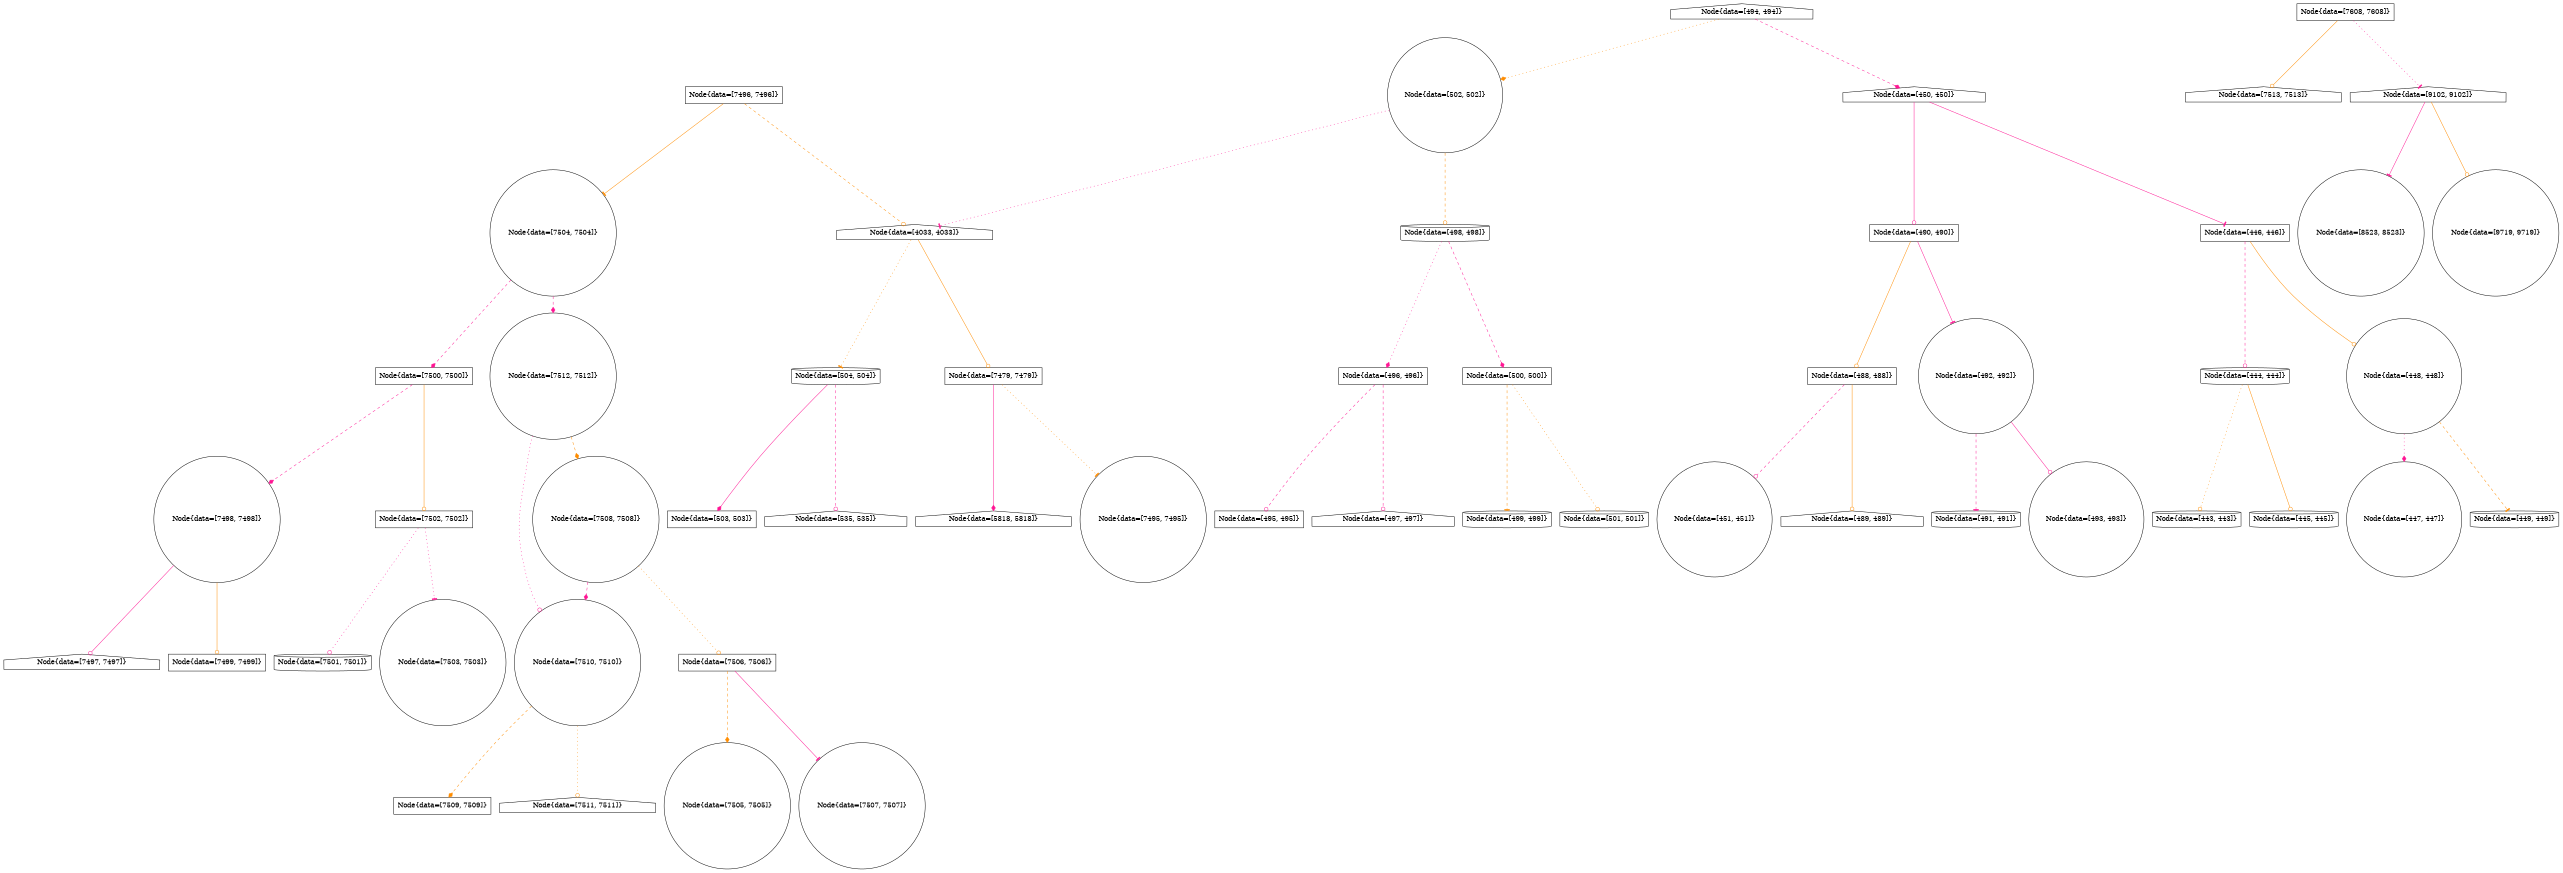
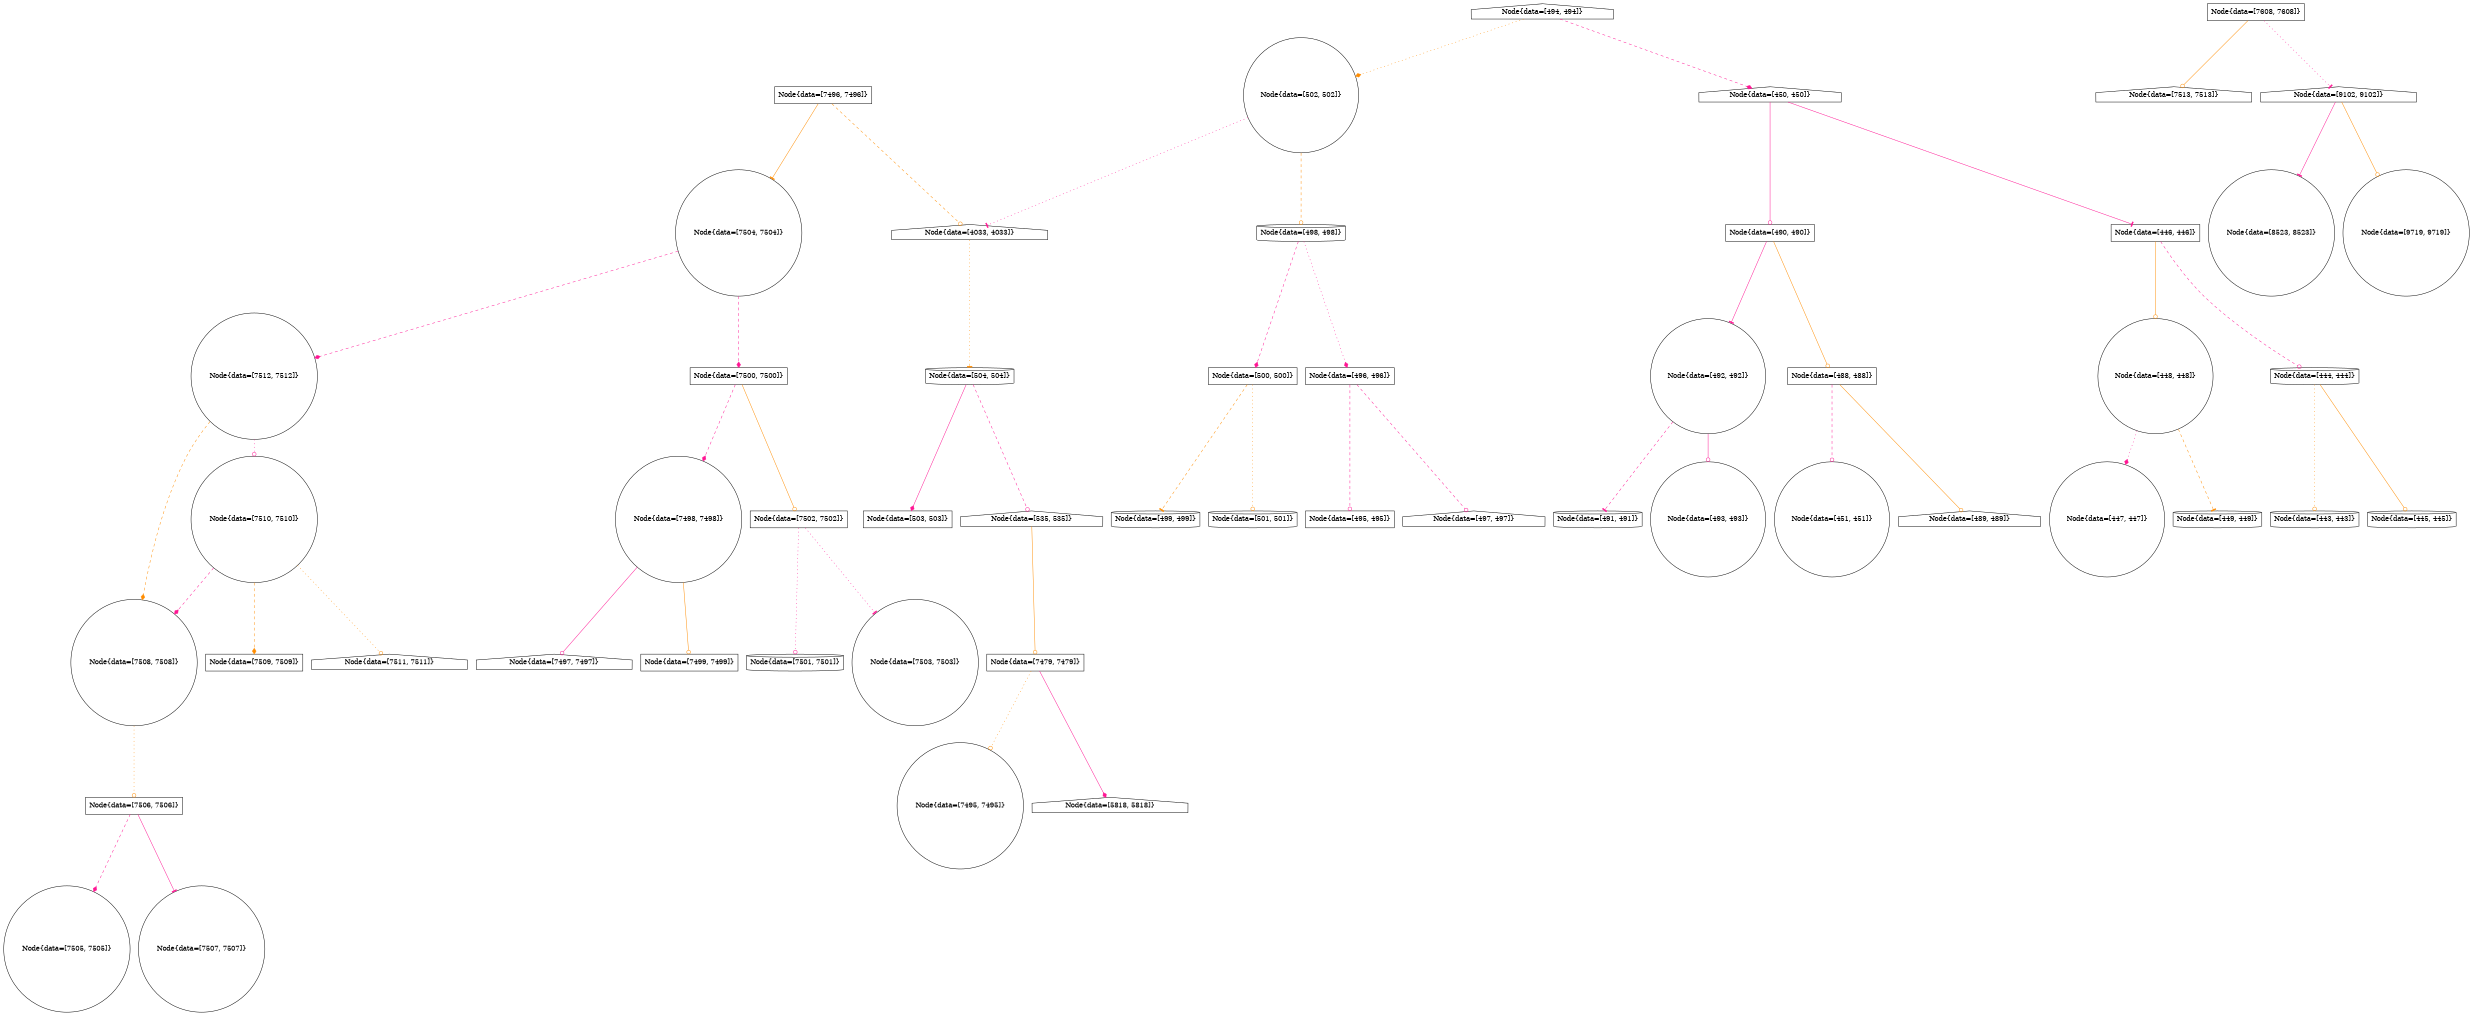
edge "Node{data=[4033, 4033]}" -> "Node{data=[7479, 7479]}": now "Node{data=[535, 535]}" -> "Node{data=[7479, 7479]}"
edge "Node{data=[7479, 7479]}" -> "Node{data=[7495, 7495]}": arrowhead tee -> odot
edge "Node{data=[7508, 7508]}" -> "Node{data=[7510, 7510]}": reversed
edge "Node{data=[7506, 7506]}" -> "Node{data=[7505, 7505]}": color darkorange -> deeppink
